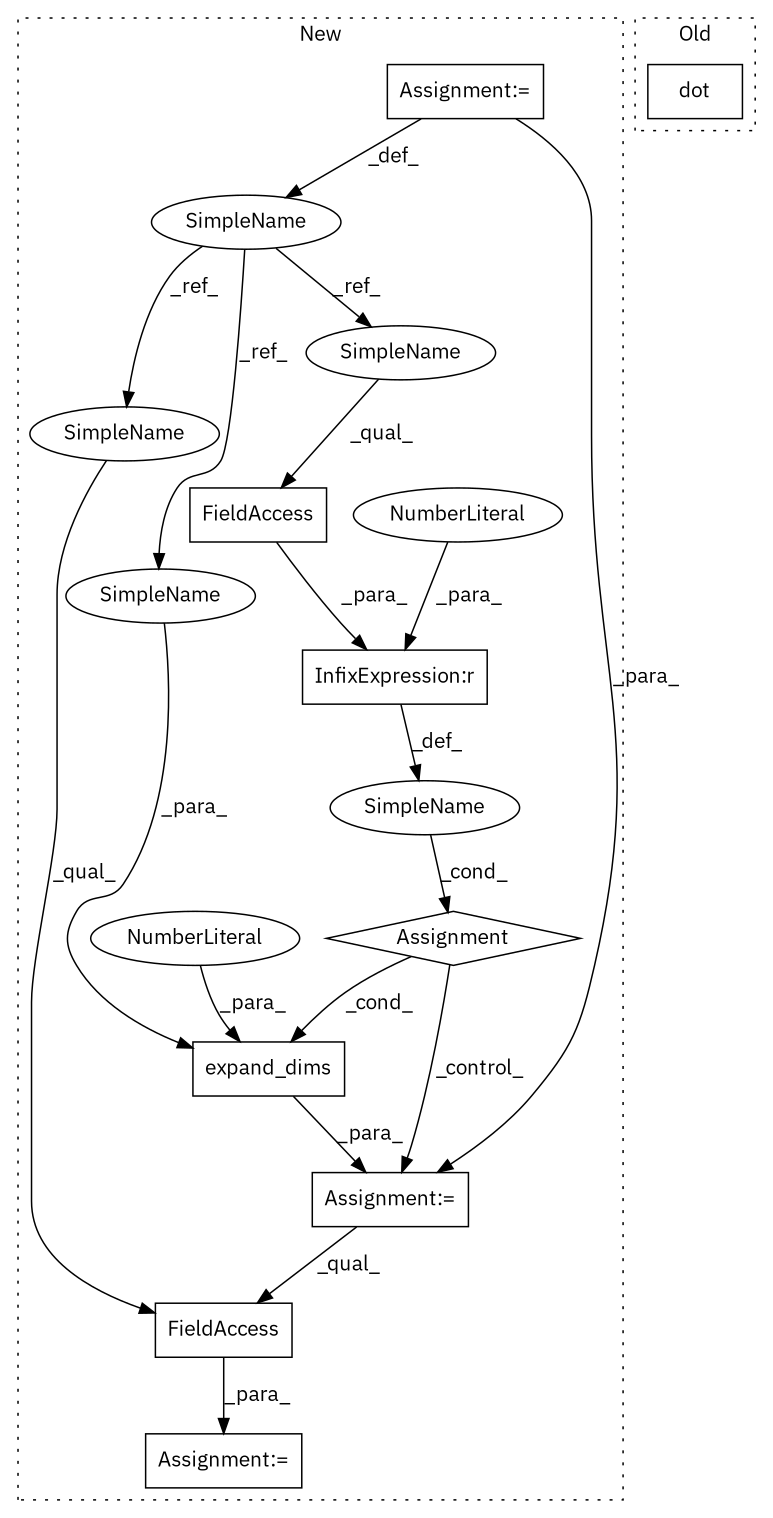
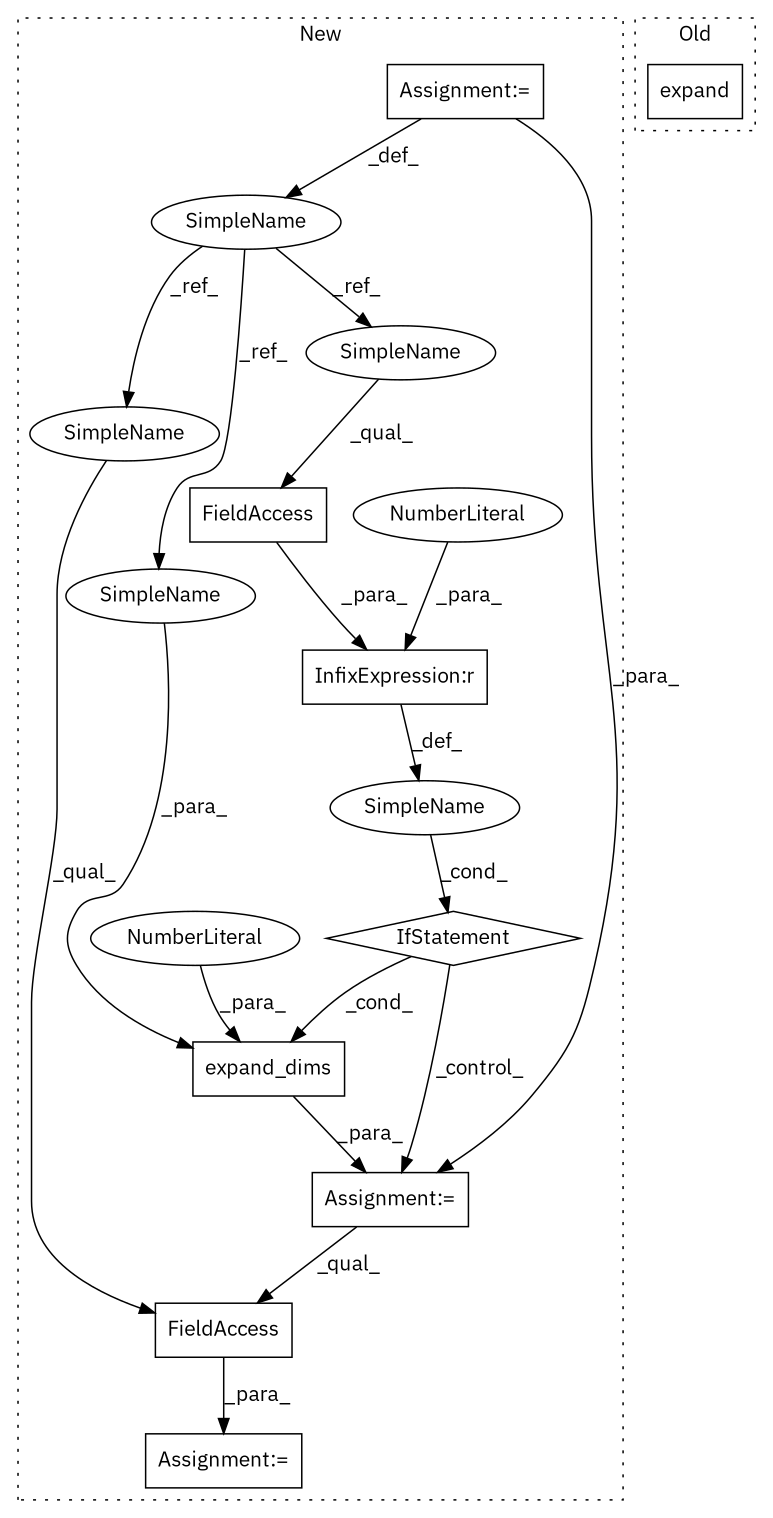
node "dot": label "dot" -> "expand"
node "Assignment": label "Assignment" -> "IfStatement"
